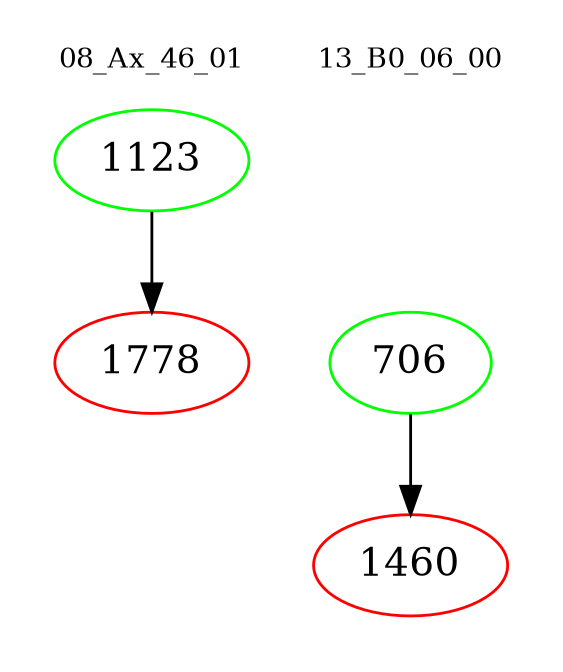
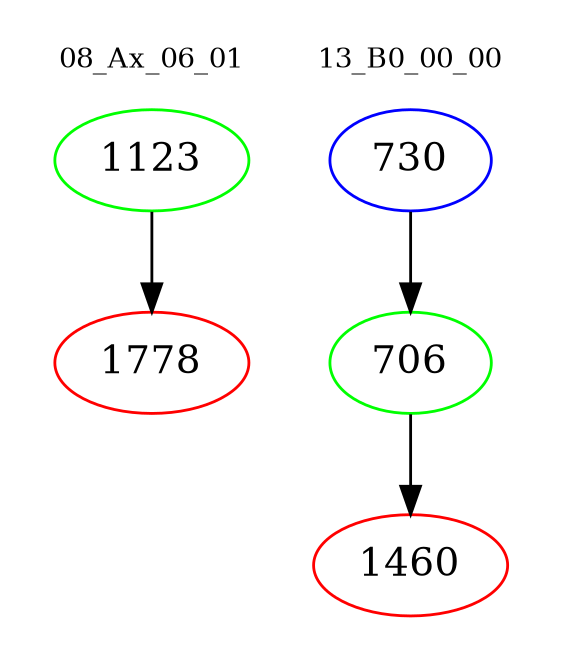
cluster "08_Ax_46_01": label "08_Ax_46_01" -> "08_Ax_06_01"
cluster "13_B0_06_00": label "13_B0_06_00" -> "13_B0_00_00"
node "730": added
